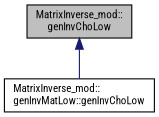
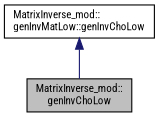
edge "MatrixInverse_mod:: genInvMatLow::genInvChoLow" -> "MatrixInverse_mod:: genInvChoLow": reversed
